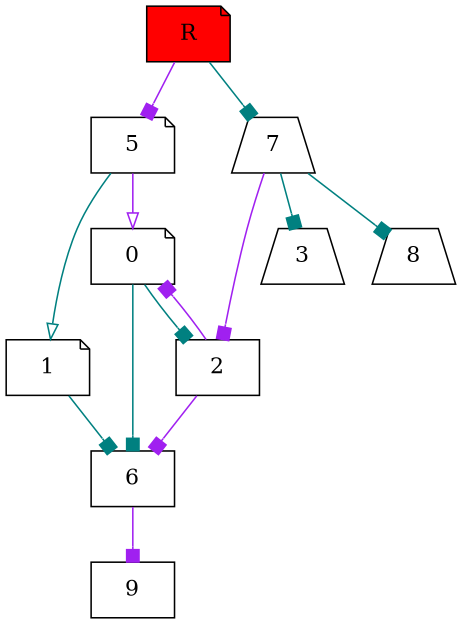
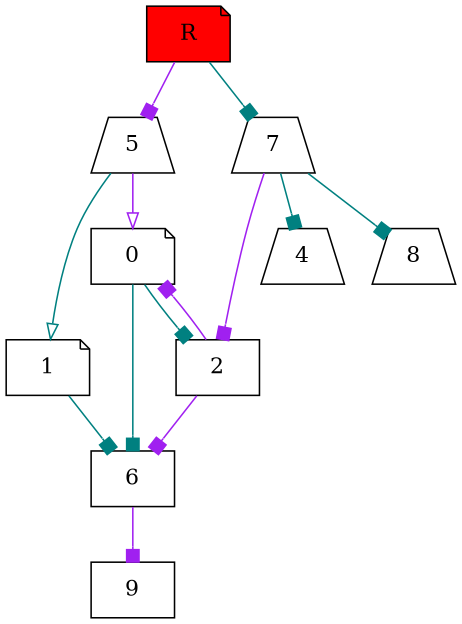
node "5": shape note -> trapezium
node "3": label "3" -> "4"
